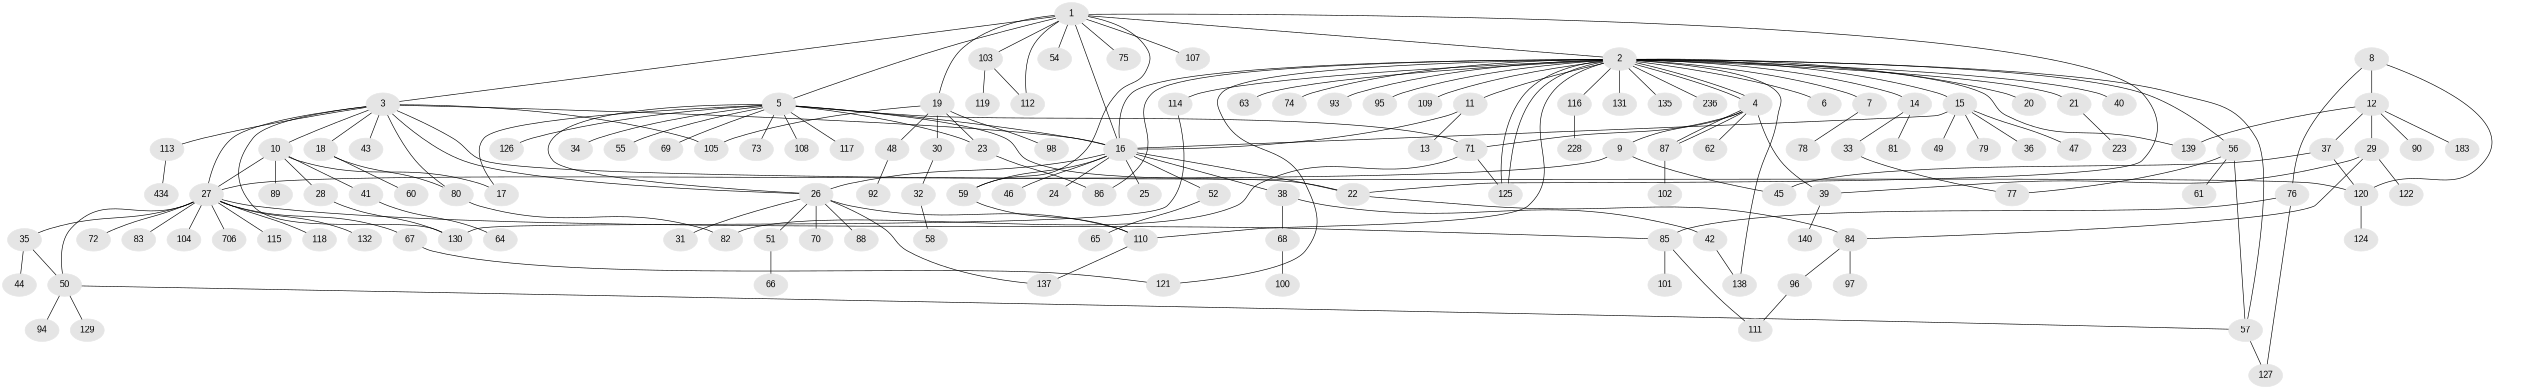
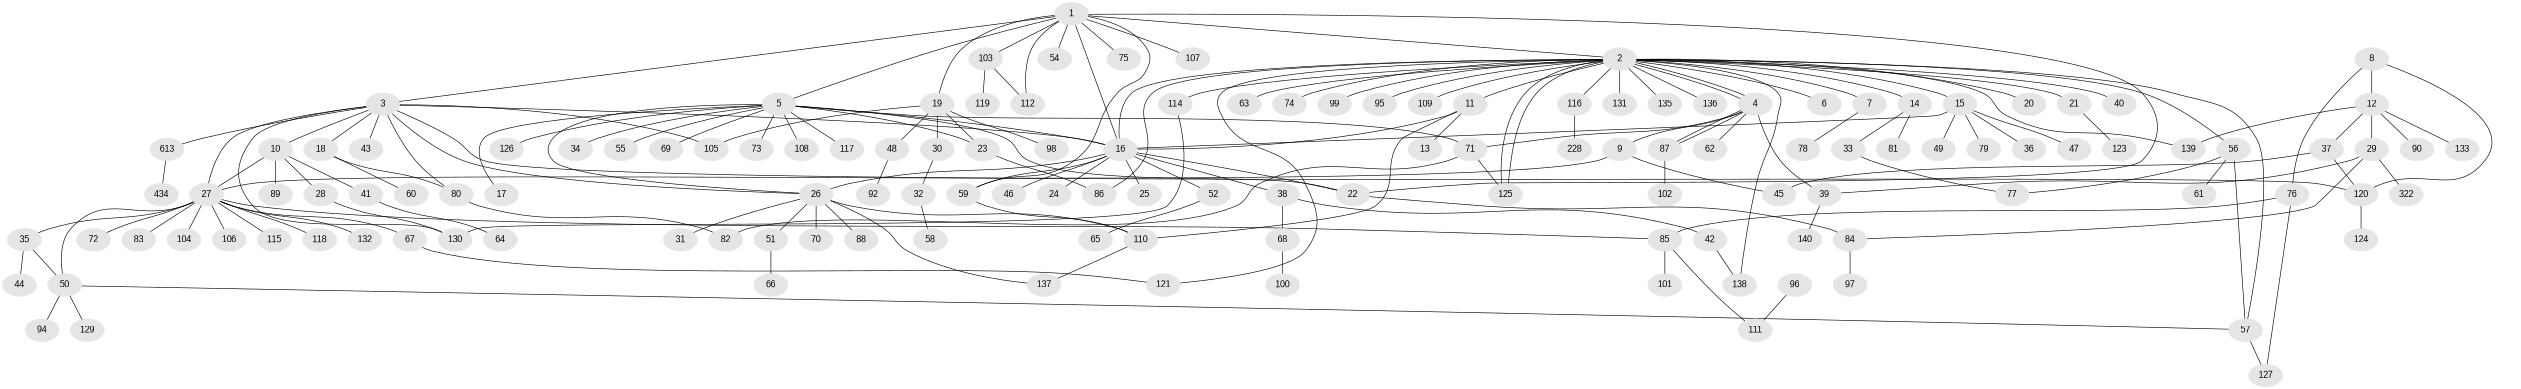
node "93": label "93" -> "99"
node "236": label "236" -> "136"
node "113": label "113" -> "613"
node "223": label "223" -> "123"
node "183": label "183" -> "133"
edge "10" -- "17": removed
node "122": label "122" -> "322"
edge "2" -- "110": now "11" -- "110"
node "706": label "706" -> "106"
edge "84" -- "96": removed
